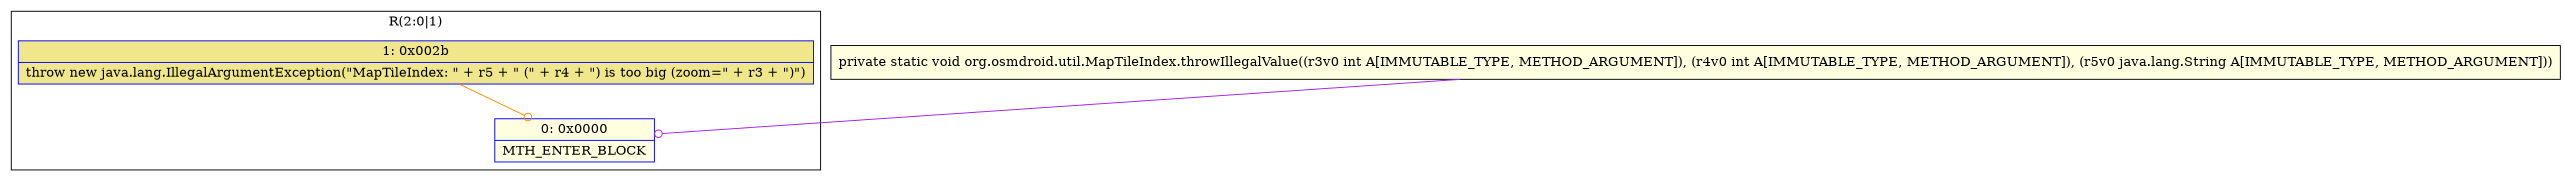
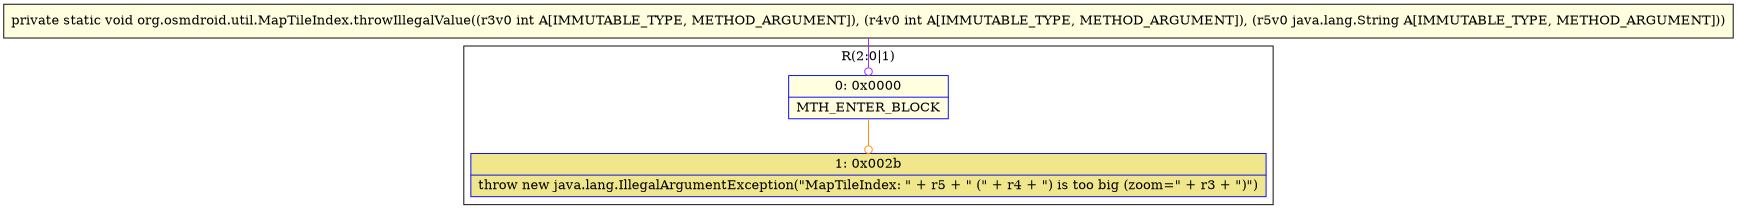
edge "1: 0x002b" -> "0: 0x0000": reversed
